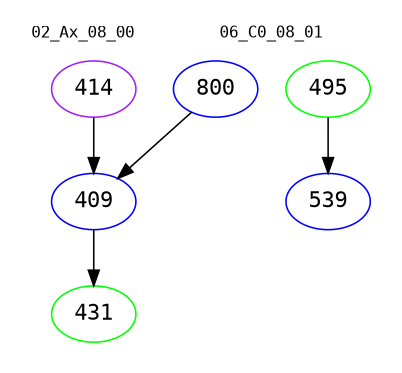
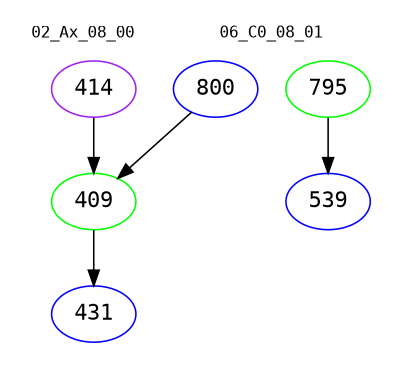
node "495": label "495" -> "795"
node "409": color blue -> green
node "431": color green -> blue
